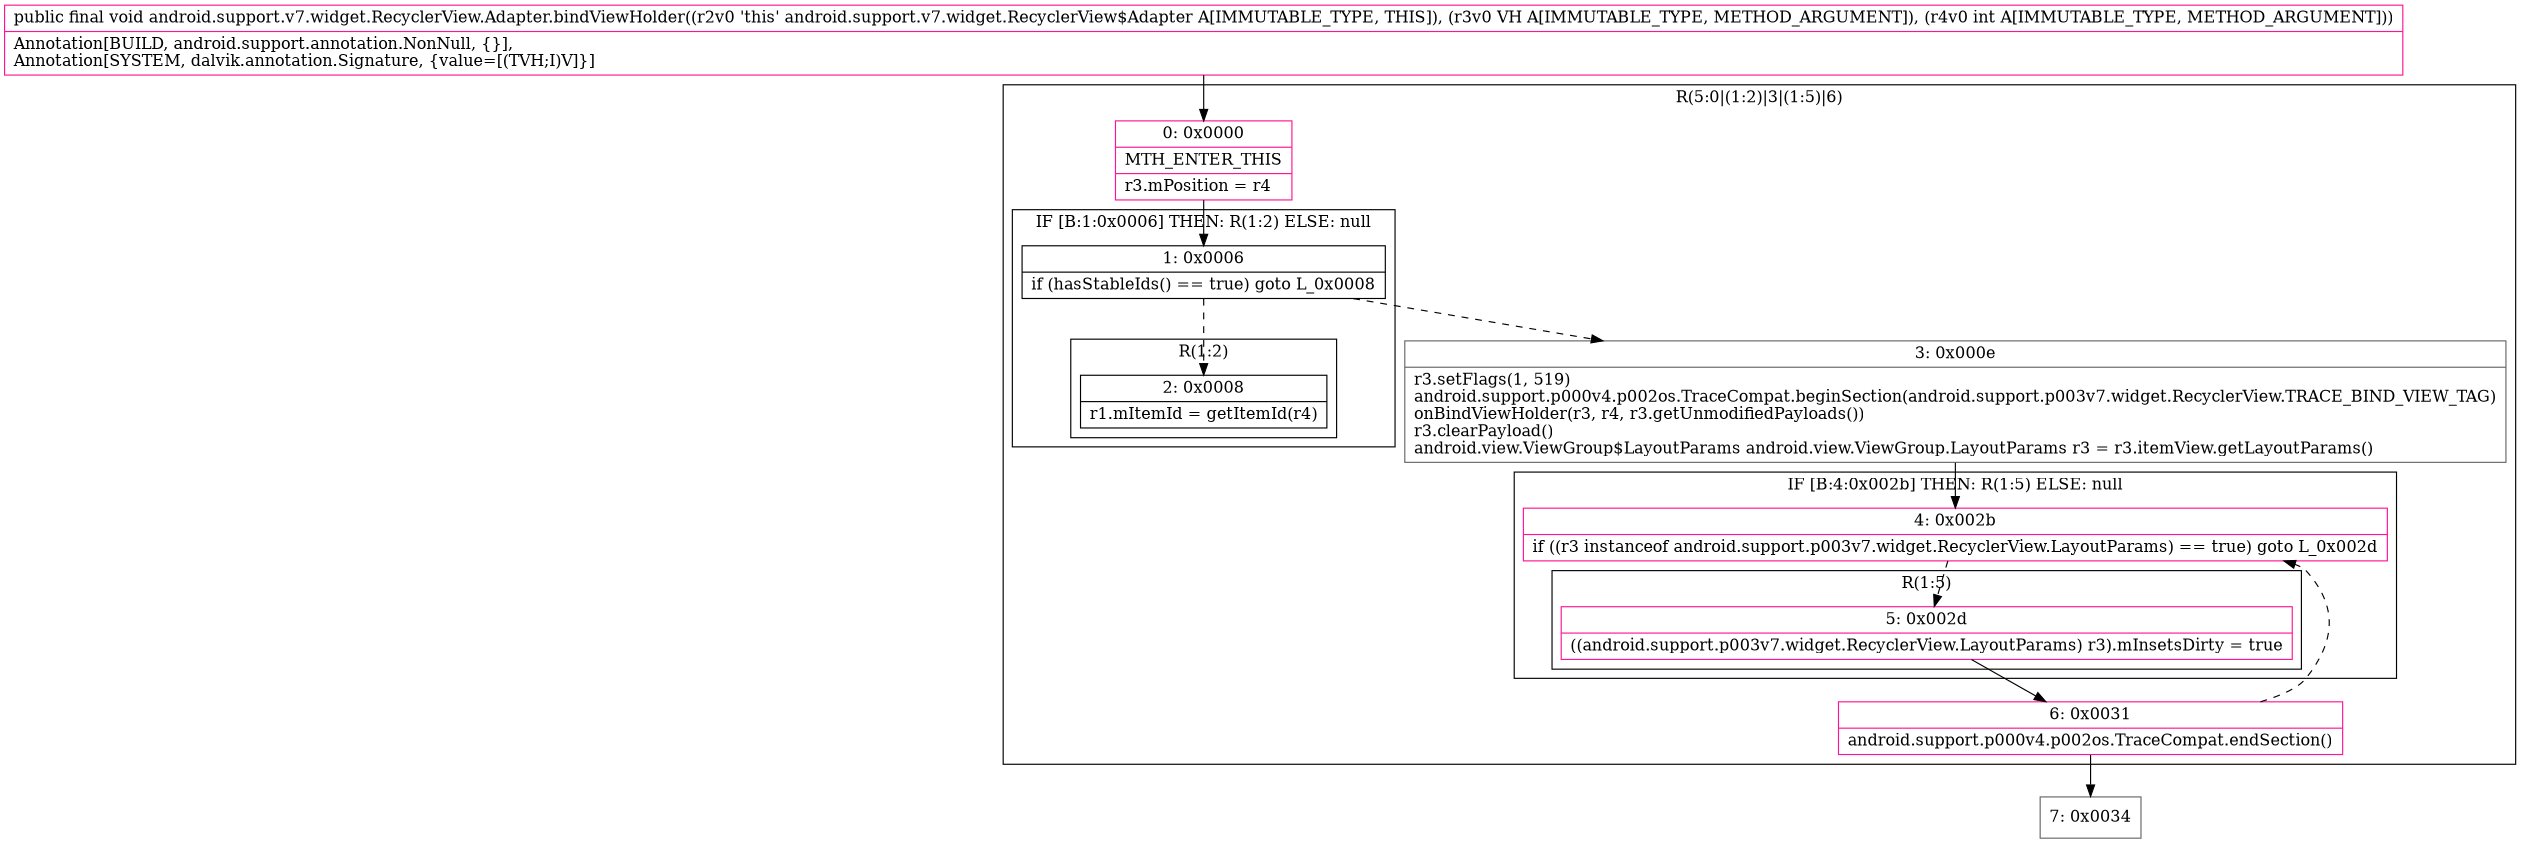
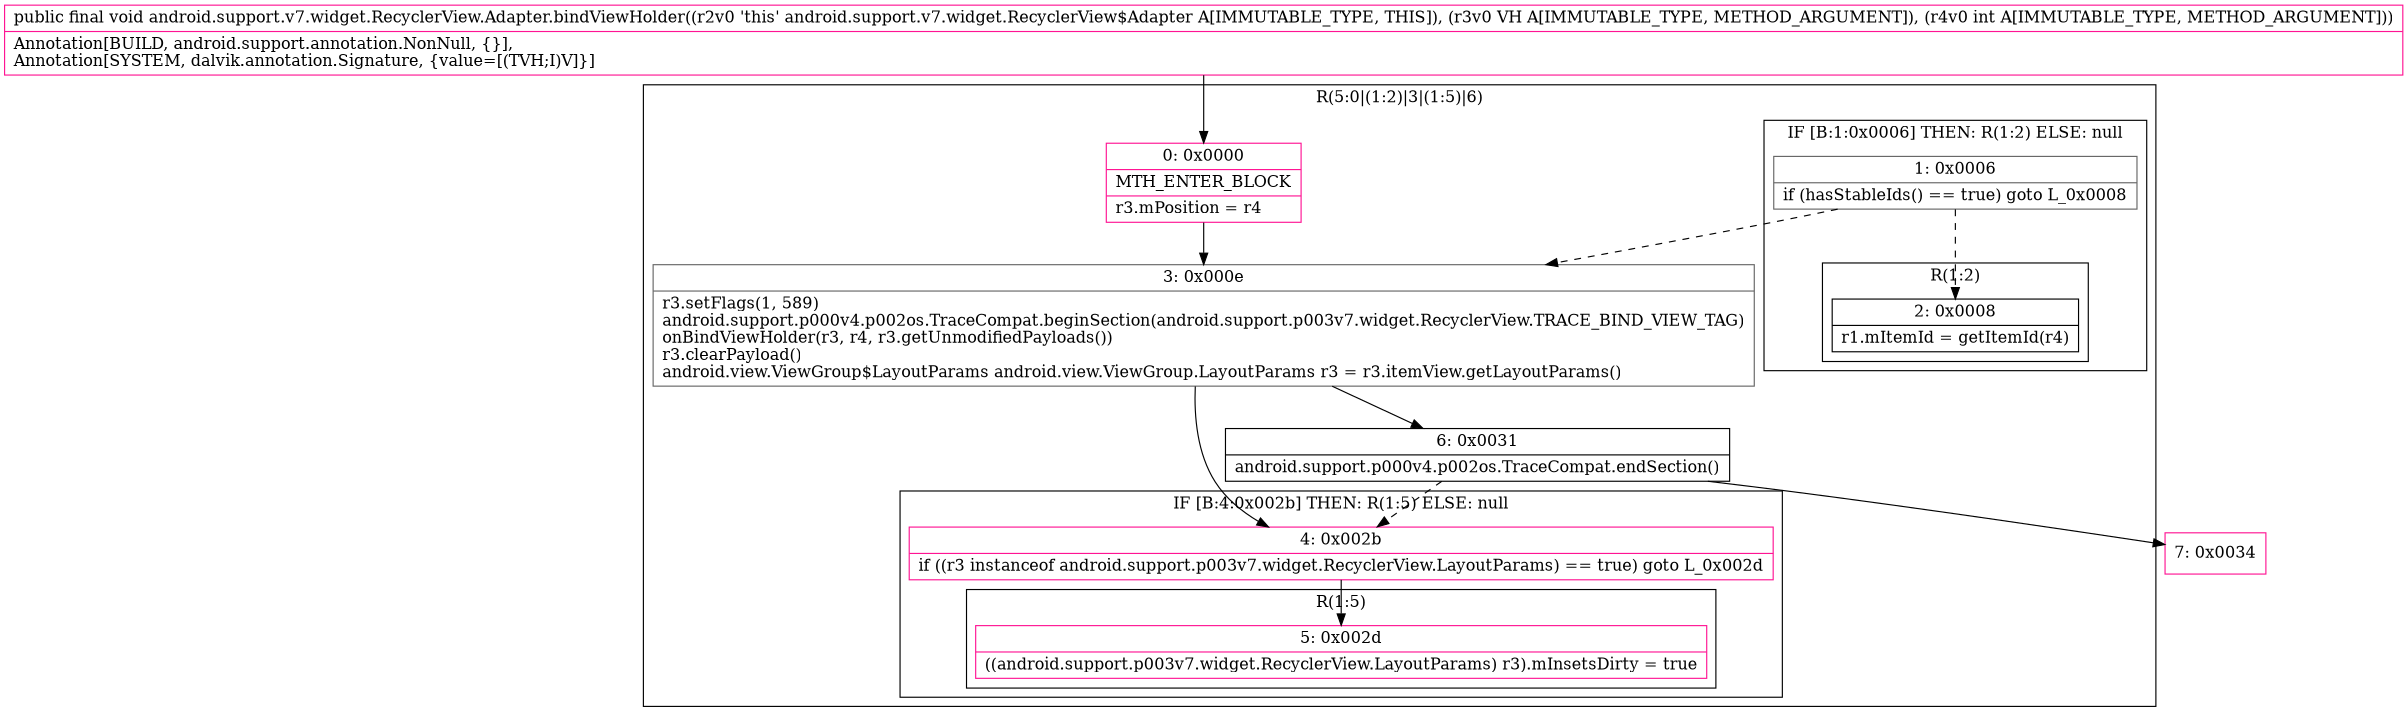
node "0: 0x0000": text "MTH_ENTER_THIS" -> "MTH_ENTER_BLOCK"
edge "0: 0x0000" -> "1: 0x0006": now "0: 0x0000" -> "3: 0x000e"
node "1: 0x0006": color black -> gray40
node "3: 0x000e": text "r3.setFlags(1, 519)" -> "r3.setFlags(1, 589)"
edge "4: 0x002b" -> "5: 0x002d": style dashed -> solid
edge "5: 0x002d" -> "6: 0x0031": now "3: 0x000e" -> "6: 0x0031"
node "6: 0x0031": color deeppink -> black
node "7: 0x0034": color gray40 -> deeppink
